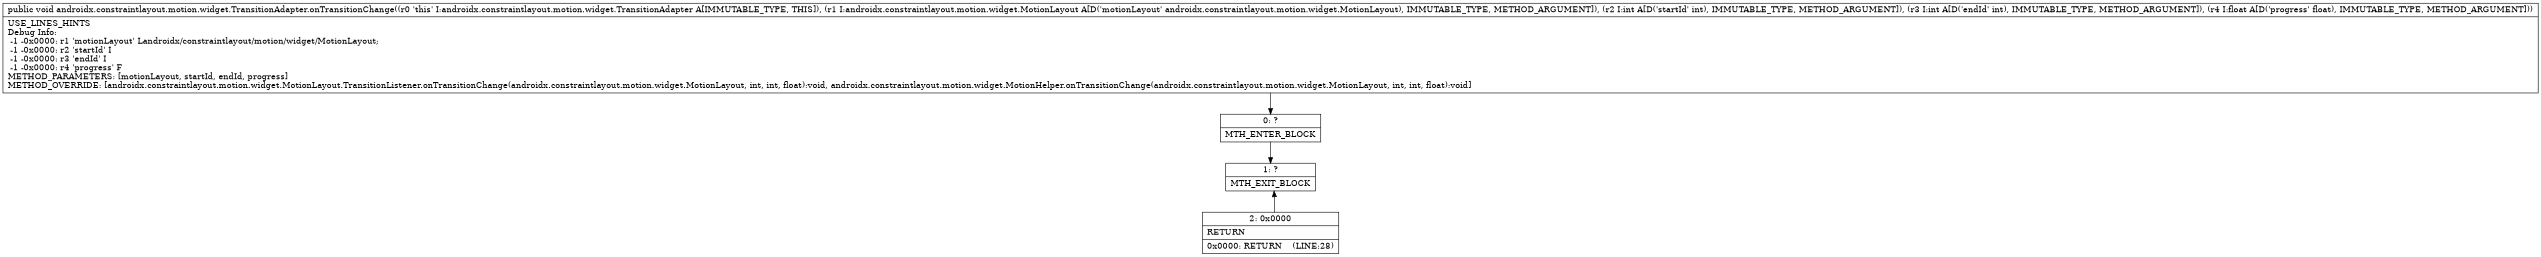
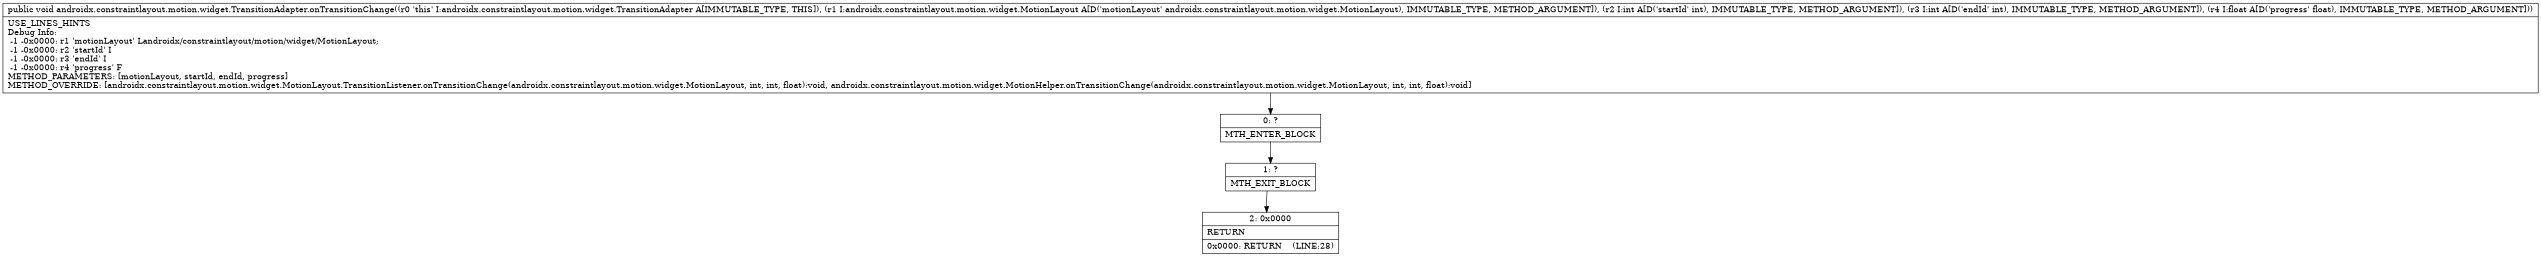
edge "2: 0x0000" -> "1: ?": reversed
